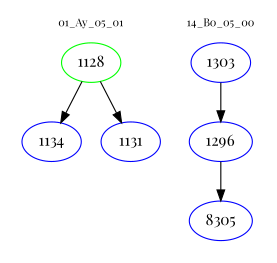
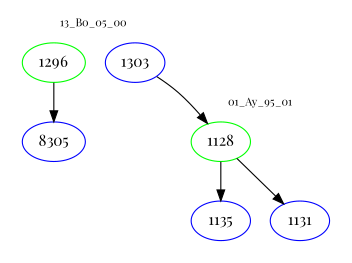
cluster "01_Ay_05_01": label "01_Ay_05_01" -> "01_Ay_95_01"
cluster "14_B0_05_00": label "14_B0_05_00" -> "13_B0_05_00"
edge "1303" -> "1296": now "1303" -> "1128"
node "1134": label "1134" -> "1135"
node "1296": color blue -> green
